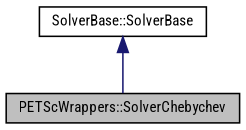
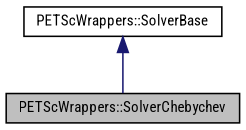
node "SolverBase::SolverBase": label "SolverBase::SolverBase" -> "PETScWrappers::SolverBase"
